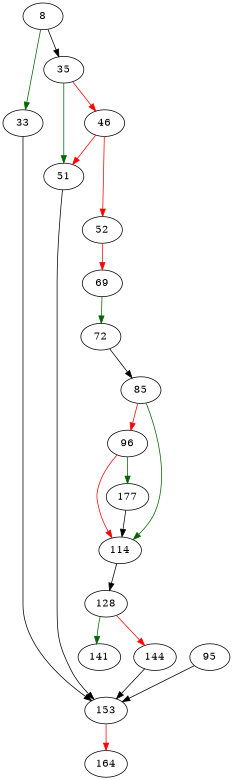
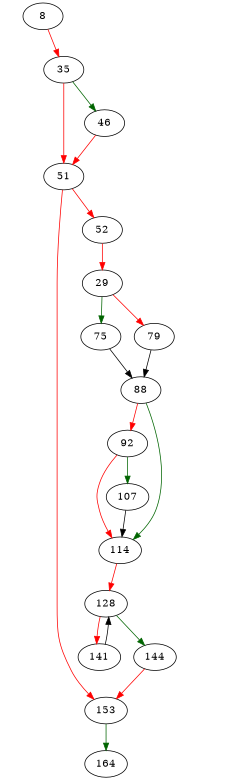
edge "8" -> "35": color black -> red
edge "35" -> "46": color red -> darkgreen
edge "35" -> "51": color darkgreen -> red
node "33": removed
edge "46" -> "52": now "51" -> "52"
node "69": label "69" -> "29"
node "72": label "72" -> "75"
node "79": added
node "85": label "85" -> "88"
node "96": label "96" -> "92"
edge "51" -> "153": color black -> red
node "177": label "177" -> "107"
edge "114" -> "128": color black -> red
edge "128" -> "141": color darkgreen -> red
edge "128" -> "144": color red -> darkgreen
edge "141" -> "128": added
node "95": removed
edge "144" -> "153": color black -> red
edge "153" -> "164": color red -> darkgreen
